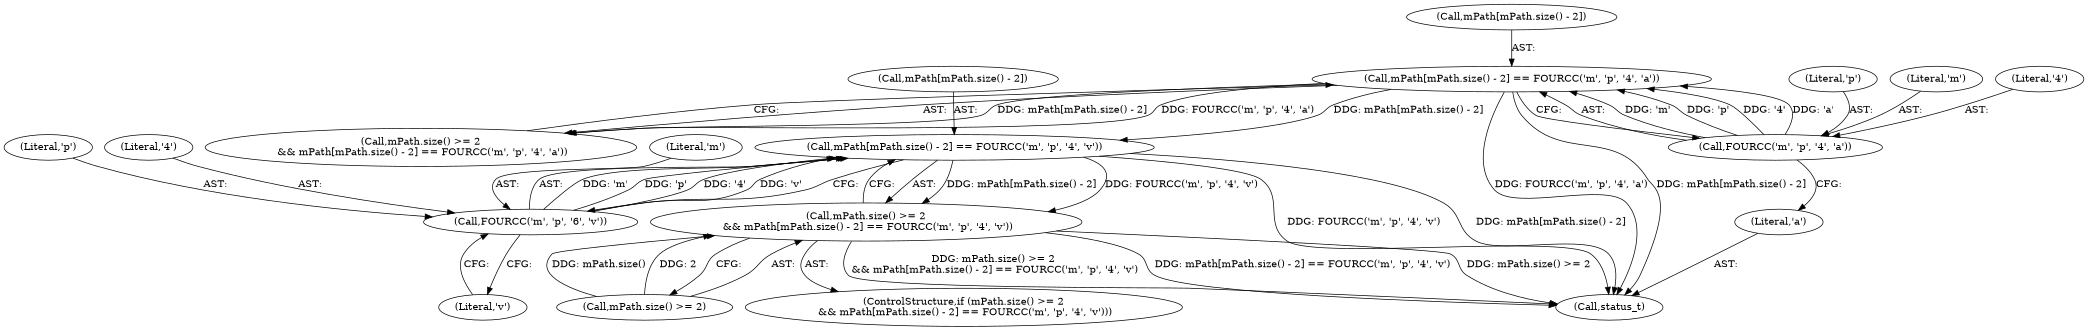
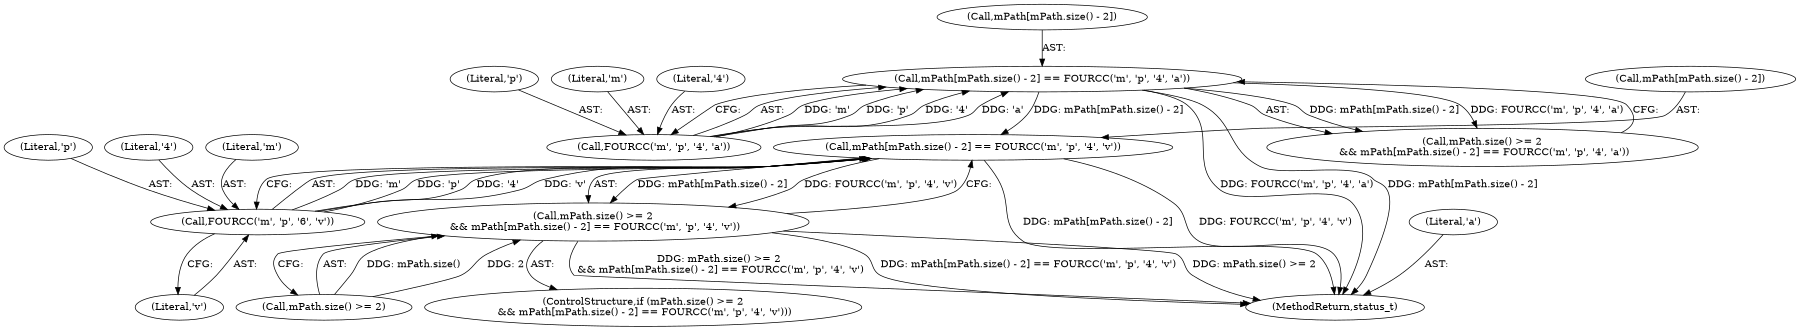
edge "(Call,FOURCC('m', 'p', '4', 'a'))" -> "(Literal,'a')": removed, label "CFG:"
edge "(Literal,'v')" -> "(Call,FOURCC('m', 'p', '6', 'v'))": label "CFG: " -> "AST: "
node "(Call,status_t)": label "(Call,status_t)" -> "(MethodReturn,status_t)"
